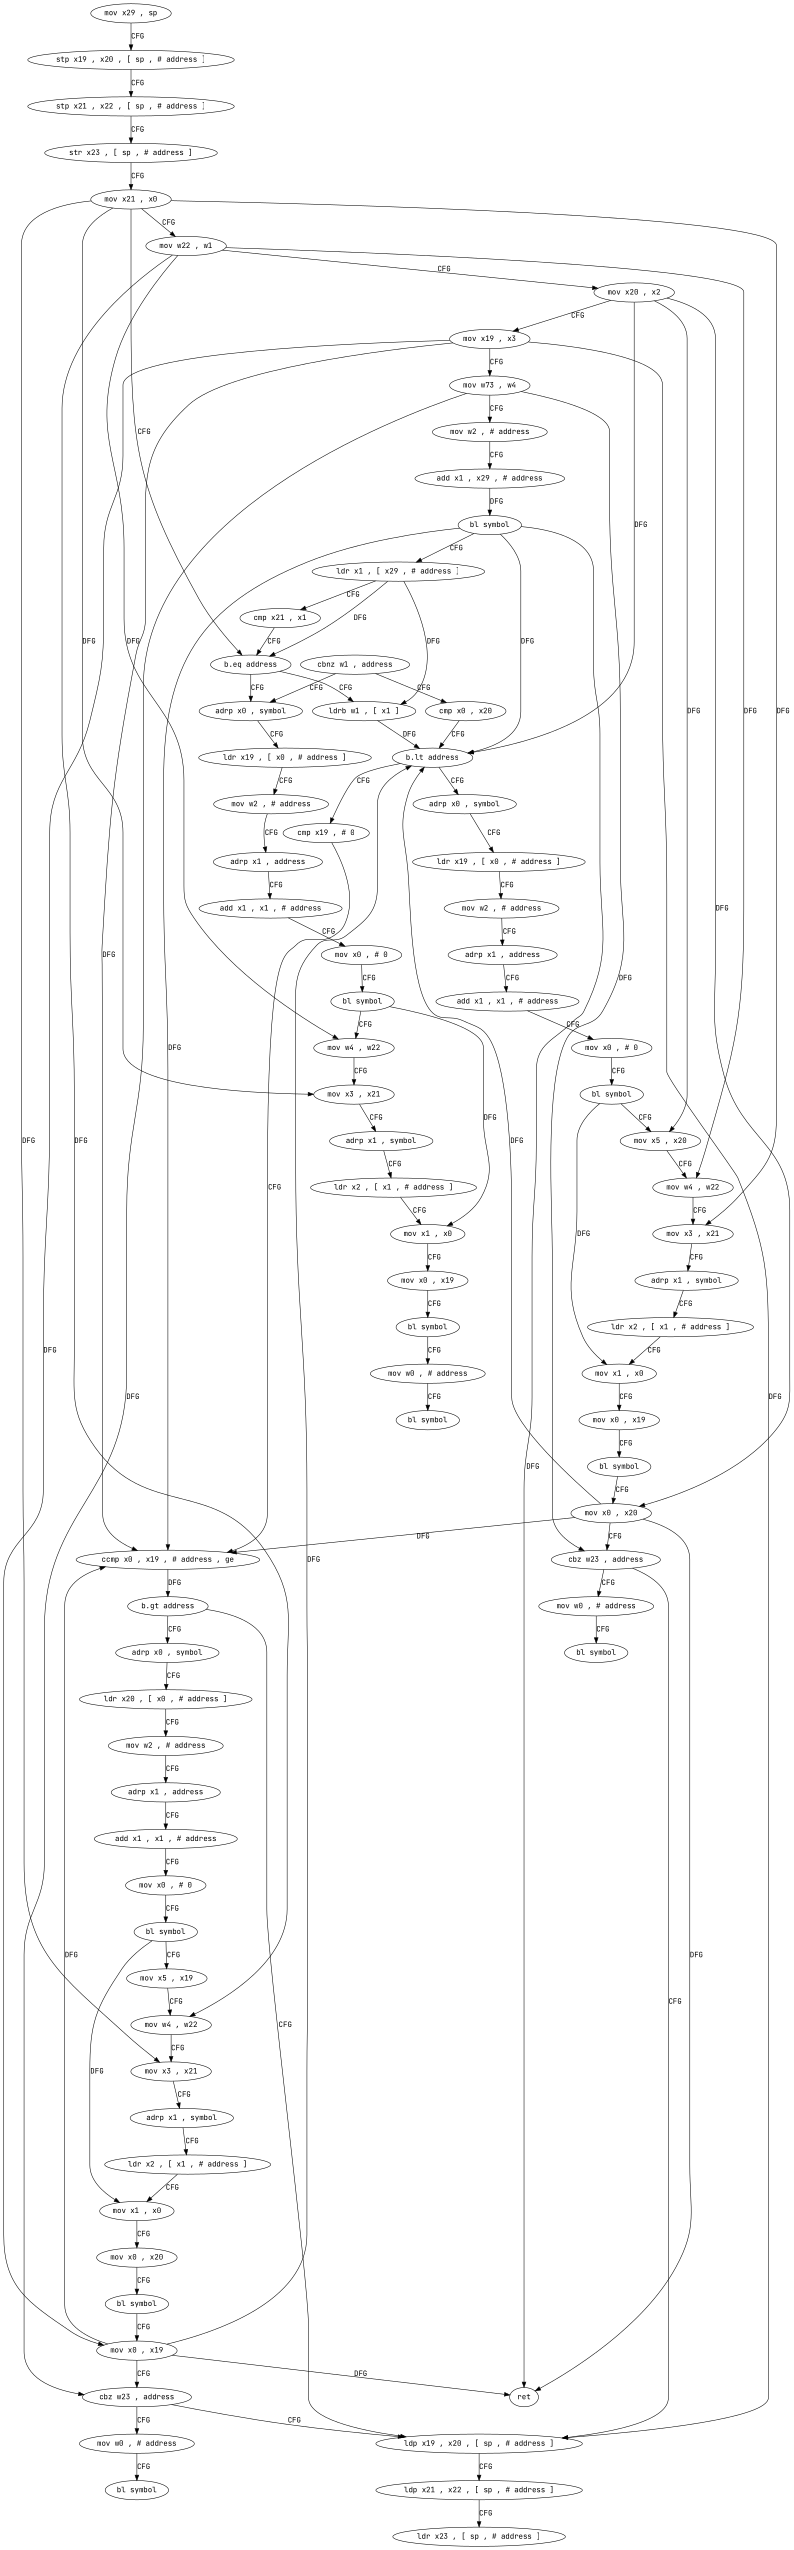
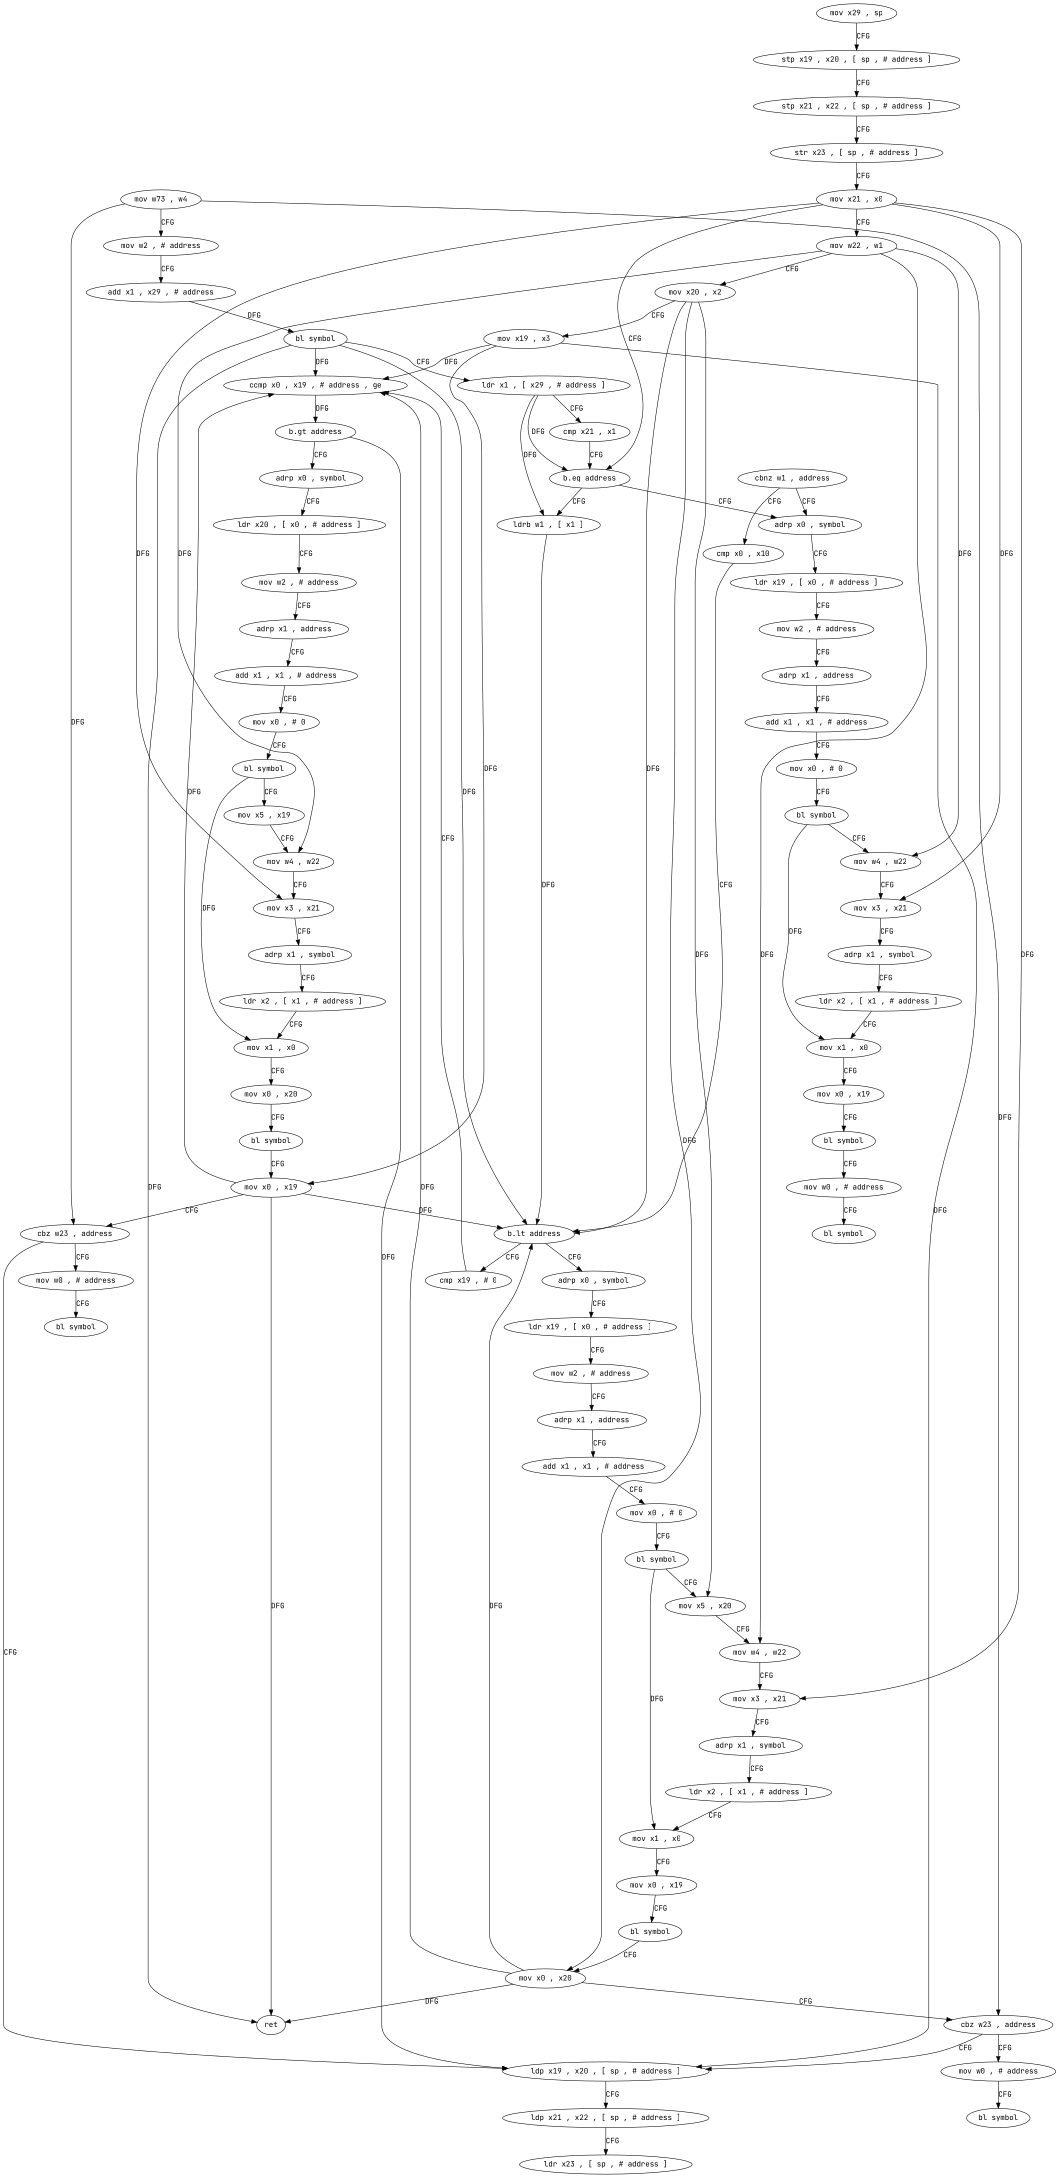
edge "mov x19 , x3" -> "mov w73 , w4": removed, label "CFG"
node "cmp x0 , x20": label "cmp x0 , x20" -> "cmp x0 , x10"
edge "b.gt address" -> "ldp x19 , x20 , [ sp , # address ]": label "CFG" -> "DFG"
